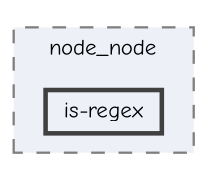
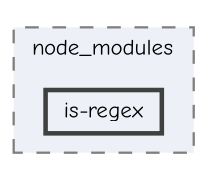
cluster "node_node": label "node_node" -> "node_modules"
